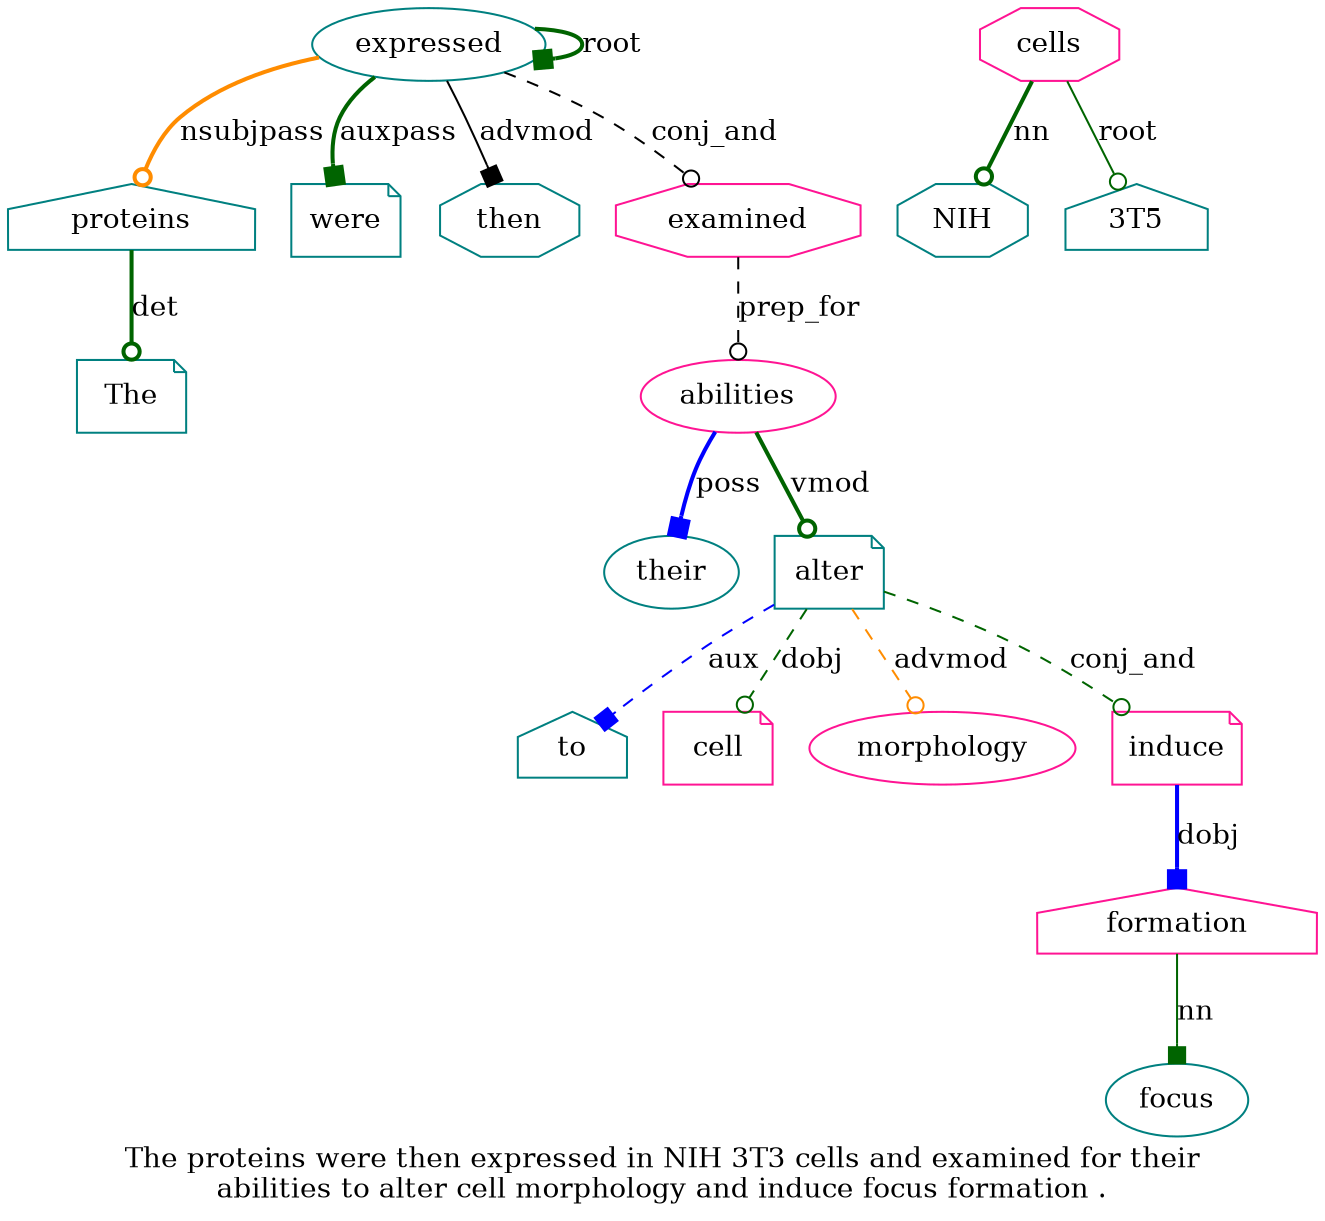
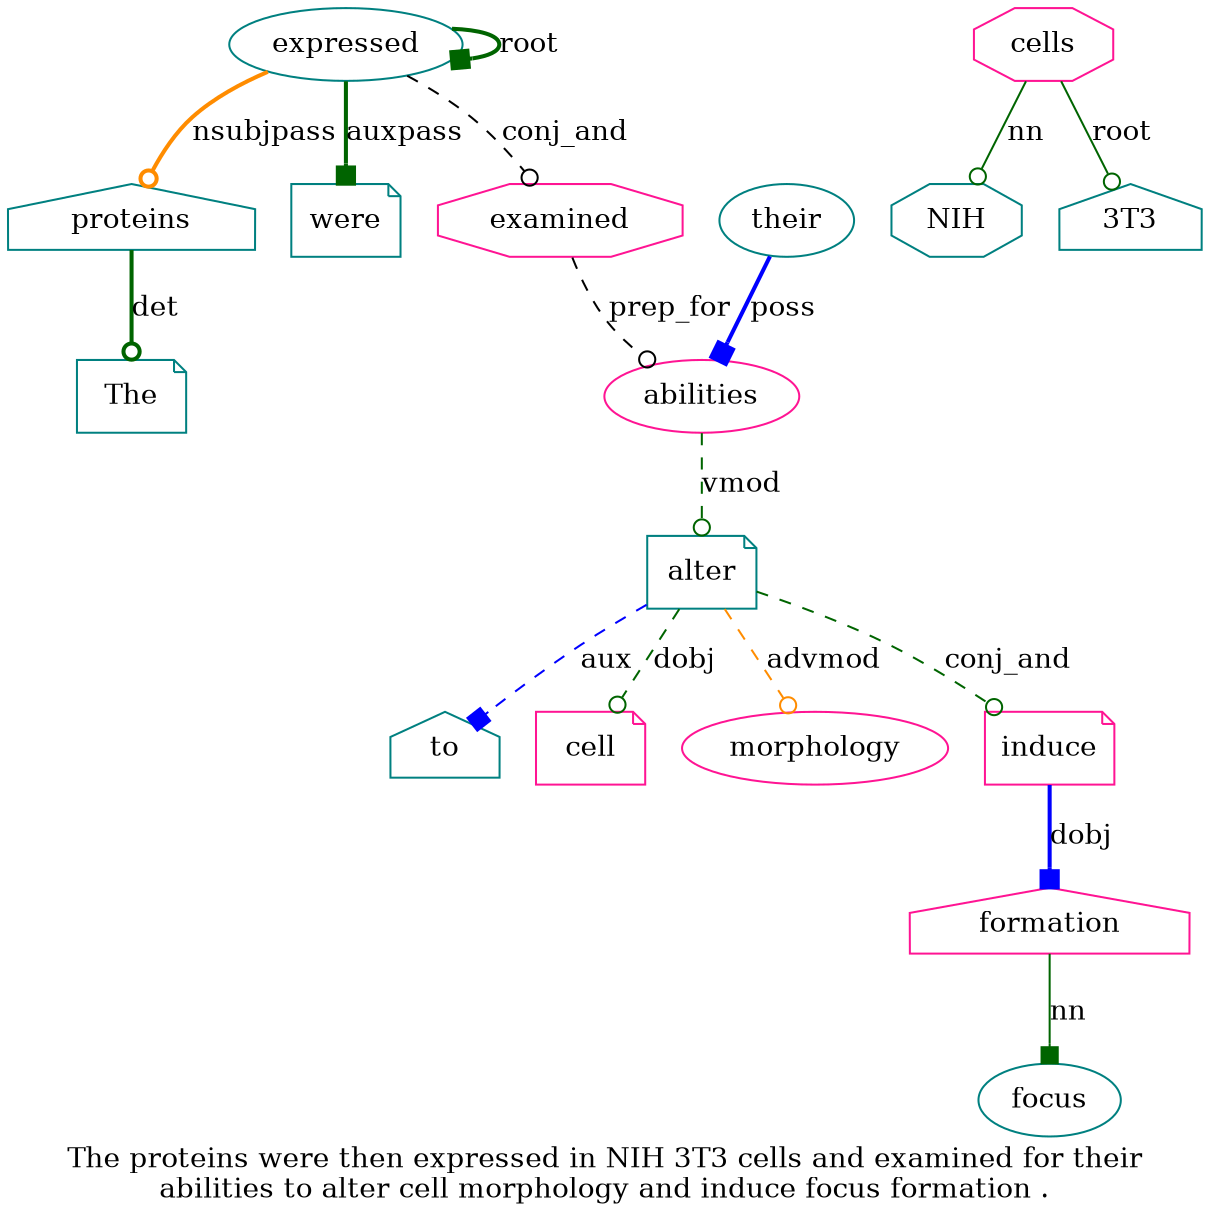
edge "cells" -> "NIH": style bold -> solid
node "then": removed
node "3T5": label "3T5" -> "3T3"
edge "abilities" -> "their": reversed
edge "abilities" -> "alter": style bold -> dashed
